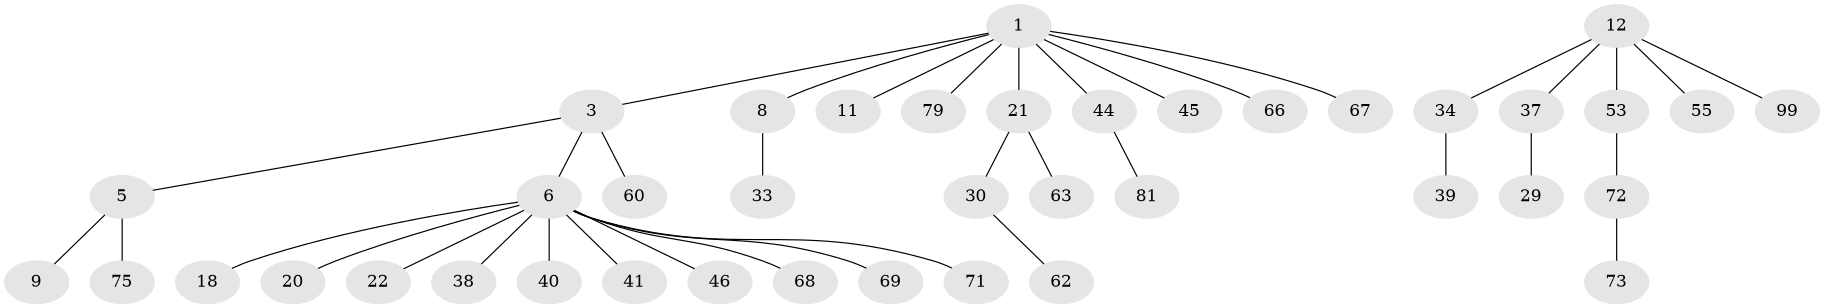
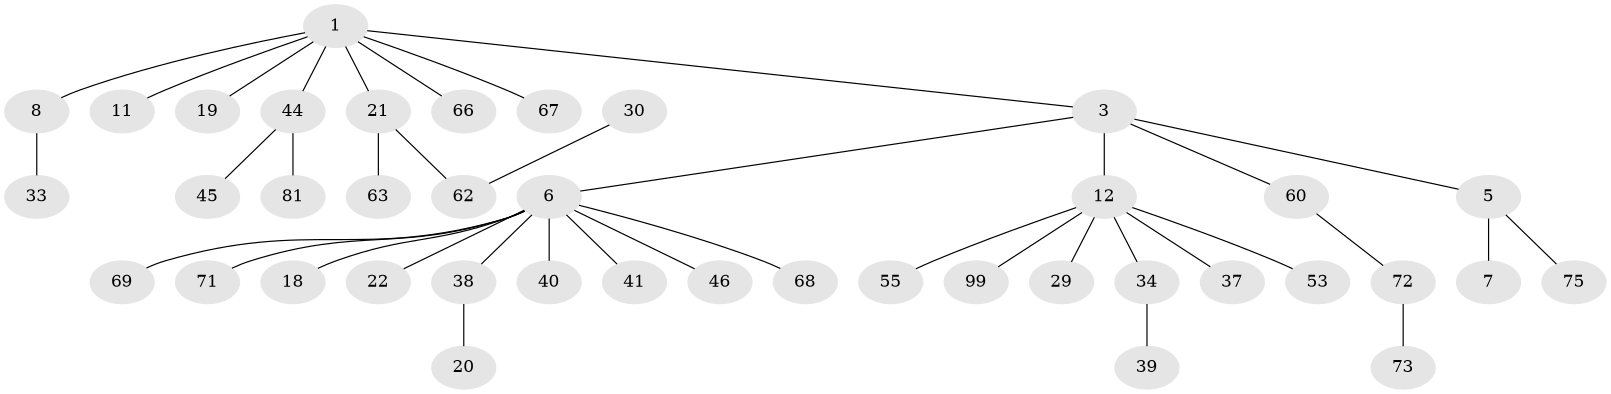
edge "1" -- "45": now "44" -- "45"
node "79": label "79" -> "19"
edge "21" -- "30": now "21" -- "62"
edge "3" -- "12": added
edge "37" -- "29": now "12" -- "29"
edge "53" -- "72": now "60" -- "72"
edge "6" -- "20": now "38" -- "20"
node "9": label "9" -> "7"
